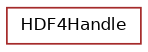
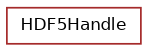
node "HDF4Handle": label "HDF4Handle" -> "HDF5Handle"
